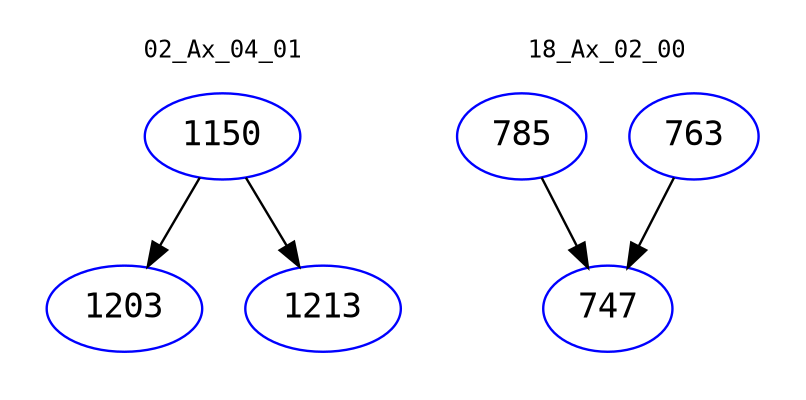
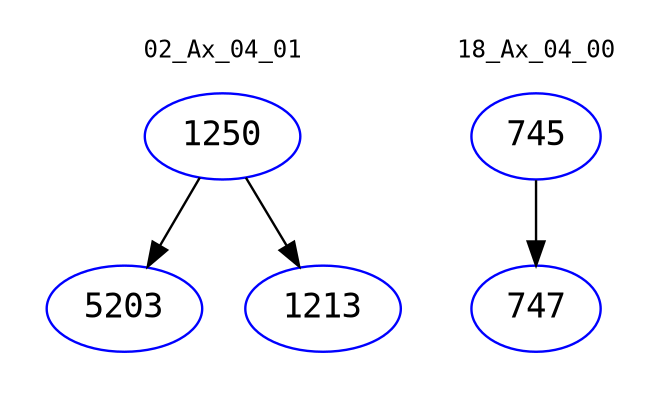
cluster "18_Ax_02_00": label "18_Ax_02_00" -> "18_Ax_04_00"
node "1150": label "1150" -> "1250"
node "785": label "785" -> "745"
node "763": removed
node "1203": label "1203" -> "5203"
